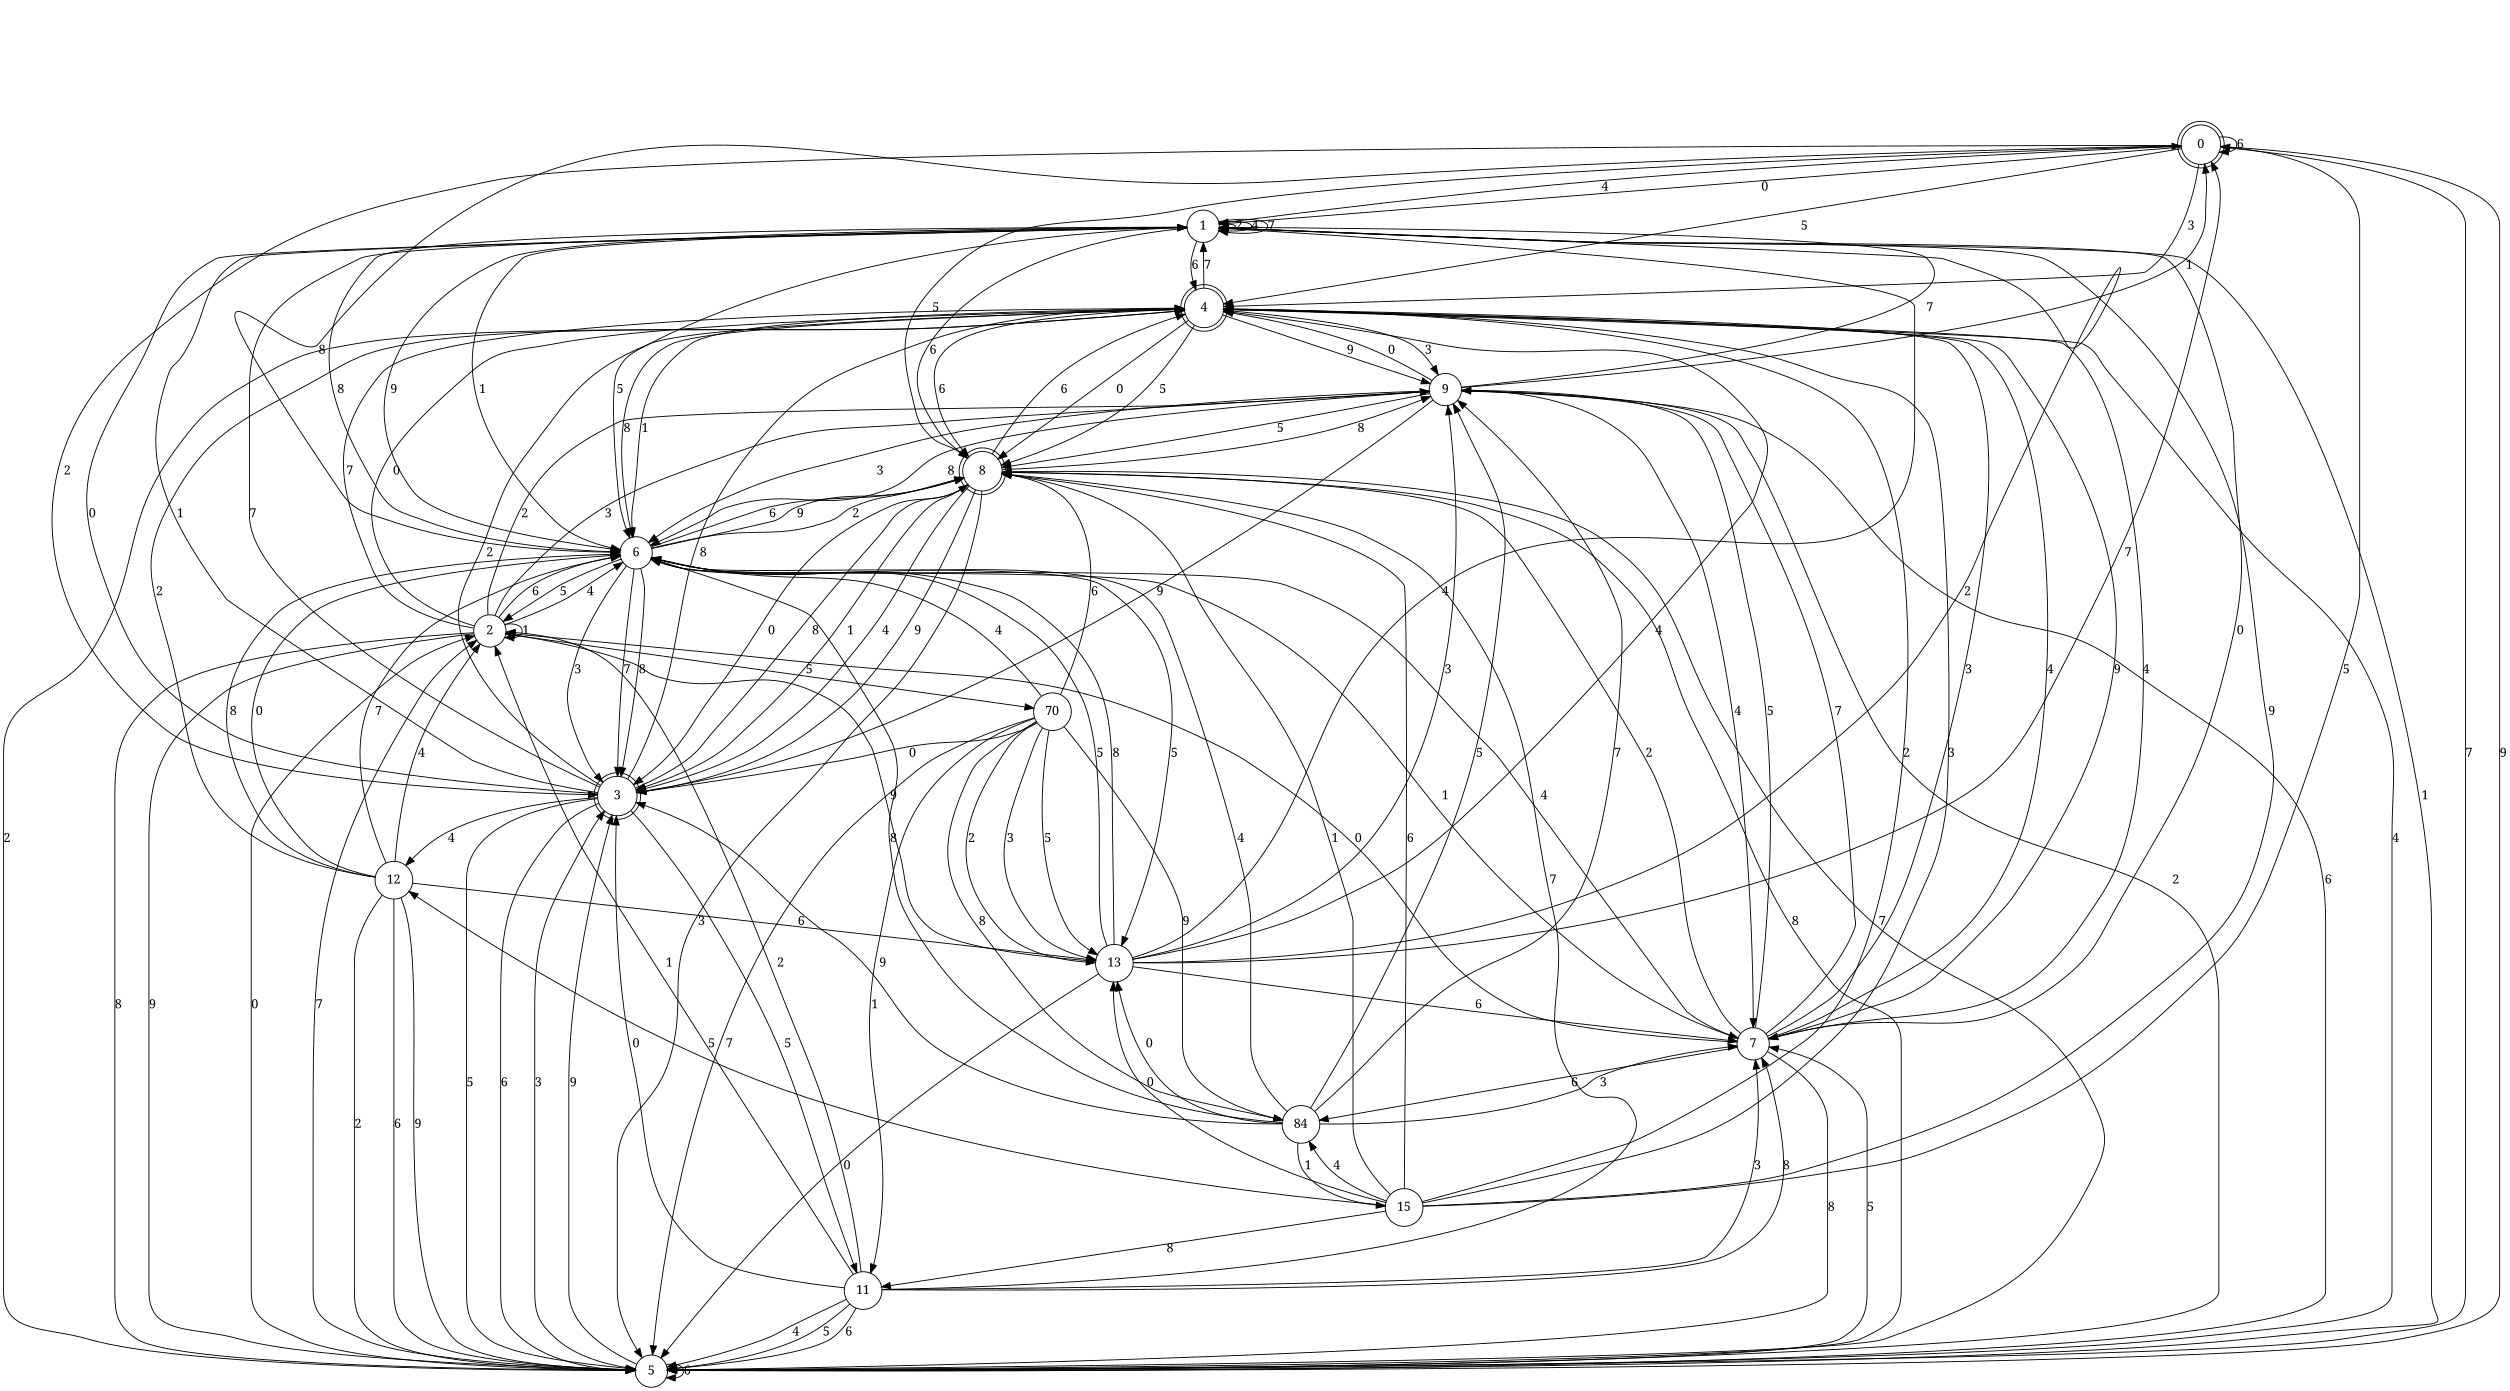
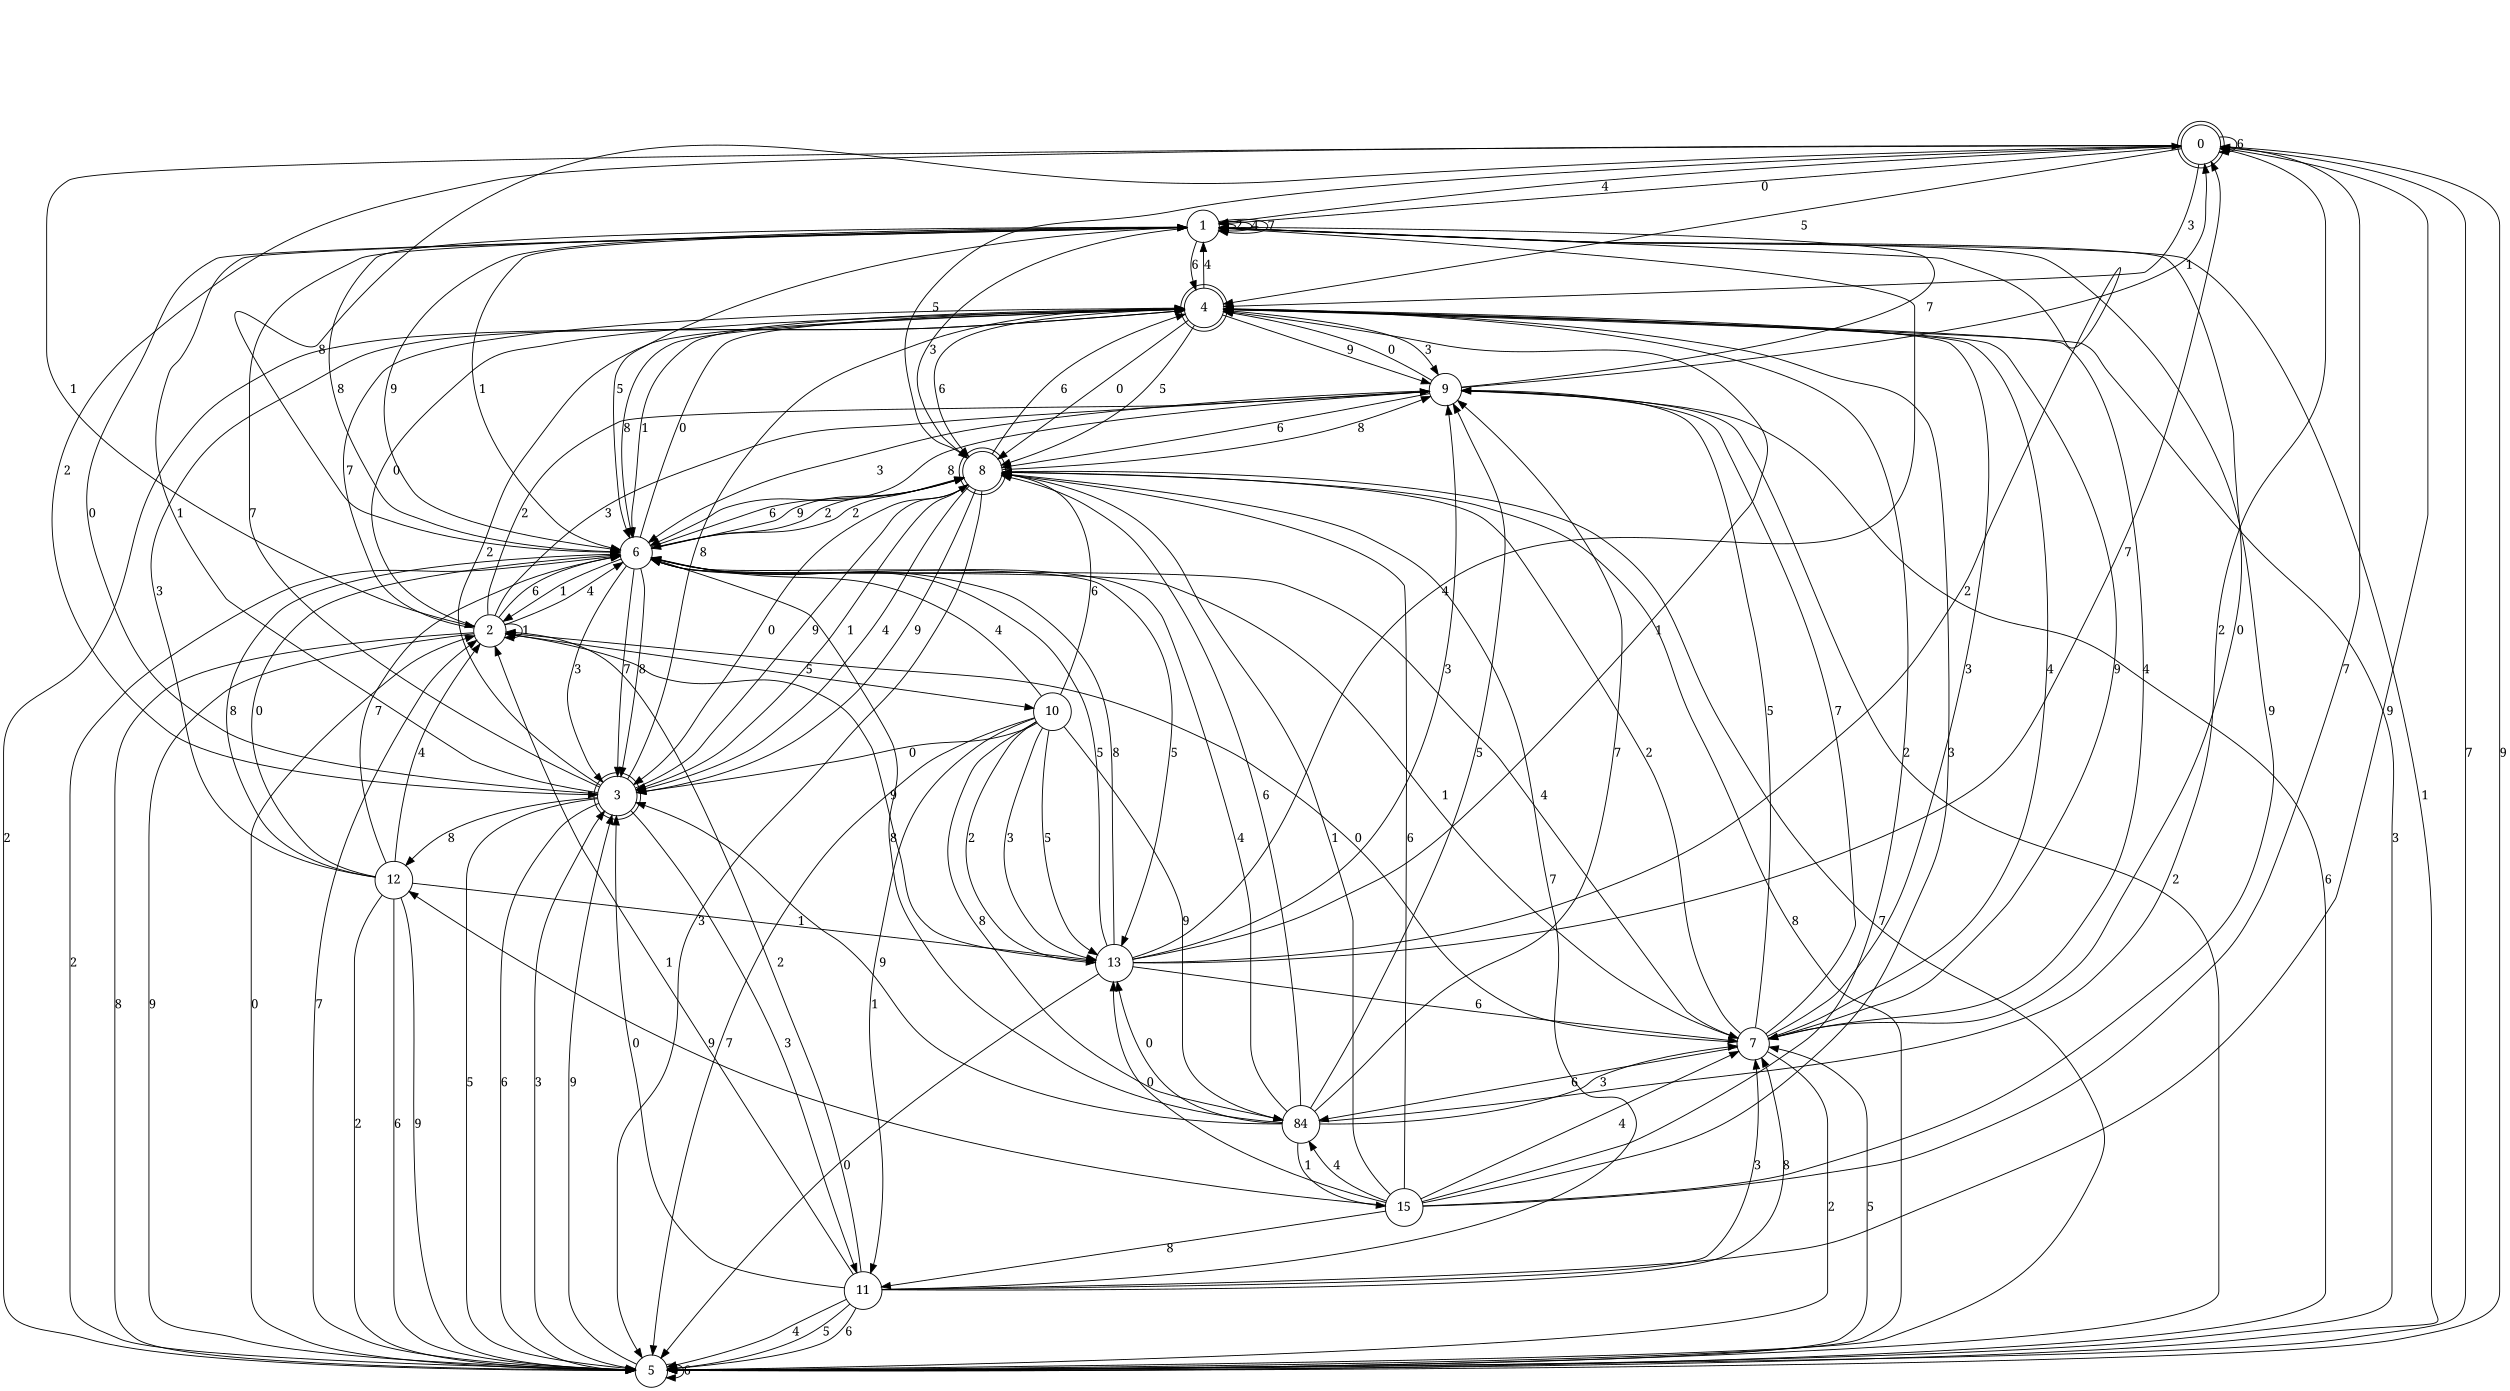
edge "0" -> "2": added, label "1"
edge "4" -> "1": label "7" -> "4"
edge "6" -> "4": added, label "0"
edge "1" -> "8": label "6" -> "3"
edge "9" -> "8": label "5" -> "6"
edge "8" -> "6": added, label "2"
edge "12" -> "4": label "2" -> "3"
edge "6" -> "2": label "5" -> "1"
edge "9" -> "7": now "15" -> "7"
edge "3" -> "8": label "8" -> "9"
edge "13" -> "4": label "4" -> "1"
edge "9" -> "3": removed, label "9"
edge "15" -> "0": label "5" -> "7"
node "70": label "70" -> "10"
edge "84" -> "8": added, label "6"
edge "3" -> "12": label "4" -> "8"
edge "5" -> "4": label "4" -> "3"
edge "12" -> "13": label "6" -> "1"
edge "84" -> "0": added, label "2"
edge "5" -> "6": added, label "2"
edge "15" -> "12": label "5" -> "9"
edge "3" -> "11": label "5" -> "3"
edge "11" -> "0": added, label "9"
edge "7" -> "5": label "8" -> "2"
